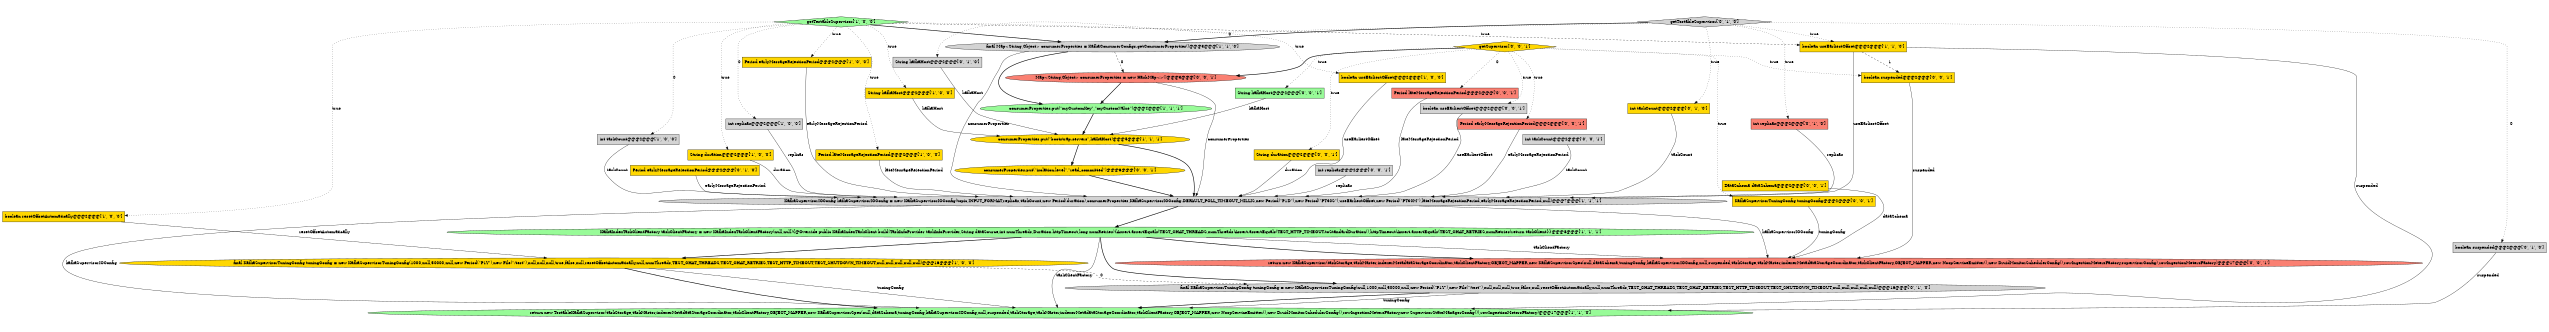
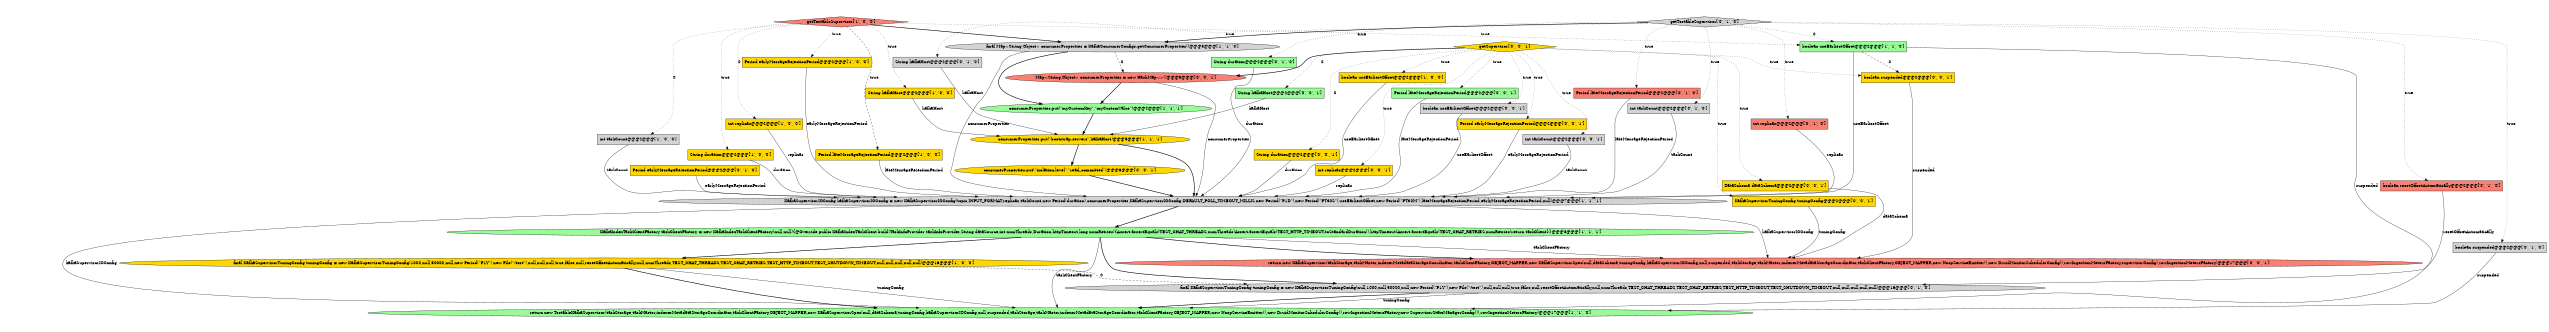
node "getTestableSupervisor['1', '0', '0']": fillcolor palegreen -> salmon
edge "getTestableSupervisor['1', '0', '0']" -> "boolean useEarliestOffset@@@2@@@['1', '1', '0']": style dashed -> dotted
edge "getTestableSupervisor['0', '1', '0']" -> "String kafkaHost@@@2@@@['0', '1', '0']": label "0" -> "true"
edge "getTestableSupervisor['1', '0', '0']" -> "boolean useEarliestOffset@@@2@@@['1', '0', '0']": now "getSupervisor['0', '0', '1']" -> "boolean useEarliestOffset@@@2@@@['1', '0', '0']"
edge "getTestableSupervisor['0', '1', '0']" -> "boolean useEarliestOffset@@@2@@@['1', '1', '0']": label "true" -> "0"
node "boolean useEarliestOffset@@@2@@@['1', '1', '0']": fillcolor gold -> palegreen
edge "getSupervisor['0', '0', '1']" -> "DataSchema dataSchema@@@2@@@['0', '0', '1']": added, label "true"
node "String duration@@@2@@@['0', '1', '0']": added
edge "getSupervisor['0', '0', '1']" -> "String kafkaHost@@@2@@@['0', '0', '1']": label "true" -> "0"
edge "getSupervisor['0', '0', '1']" -> "Period lateMessageRejectionPeriod@@@2@@@['0', '0', '1']": label "0" -> "true"
edge "boolean useEarliestOffset@@@2@@@['1', '1', '0']" -> "boolean suspended@@@2@@@['0', '0', '1']": label "1" -> "0"
edge "getTestableSupervisor['1', '0', '0']" -> "Period lateMessageRejectionPeriod@@@2@@@['1', '0', '0']": style dotted -> dashed
edge "getSupervisor['0', '0', '1']" -> "int replicas@@@2@@@['0', '0', '1']": added, label "true"
edge "getSupervisor['0', '0', '1']" -> "int taskCount@@@2@@@['0', '0', '1']": added, label "true"
edge "getSupervisor['0', '0', '1']" -> "String duration@@@2@@@['0', '0', '1']": label "true" -> "0"
node "Period lateMessageRejectionPeriod@@@2@@@['0', '0', '1']": fillcolor salmon -> palegreen
node "Period lateMessageRejectionPeriod@@@2@@@['0', '1', '0']": added
node "int taskCount@@@2@@@['0', '1', '0']": fillcolor gold -> lightgrey
node "int replicas@@@2@@@['1', '0', '0']": fillcolor lightgrey -> gold
node "Period earlyMessageRejectionPeriod@@@2@@@['0', '0', '1']": fillcolor salmon -> gold
edge "getTestableSupervisor['0', '1', '0']" -> "boolean suspended@@@2@@@['0', '1', '0']": label "0" -> "true"
node "int replicas@@@2@@@['0', '0', '1']": fillcolor lightgrey -> gold
node "boolean resetOffsetAutomatically@@@2@@@['0', '1', '0']": added
node "boolean resetOffsetAutomatically@@@2@@@['1', '0', '0']": removed
